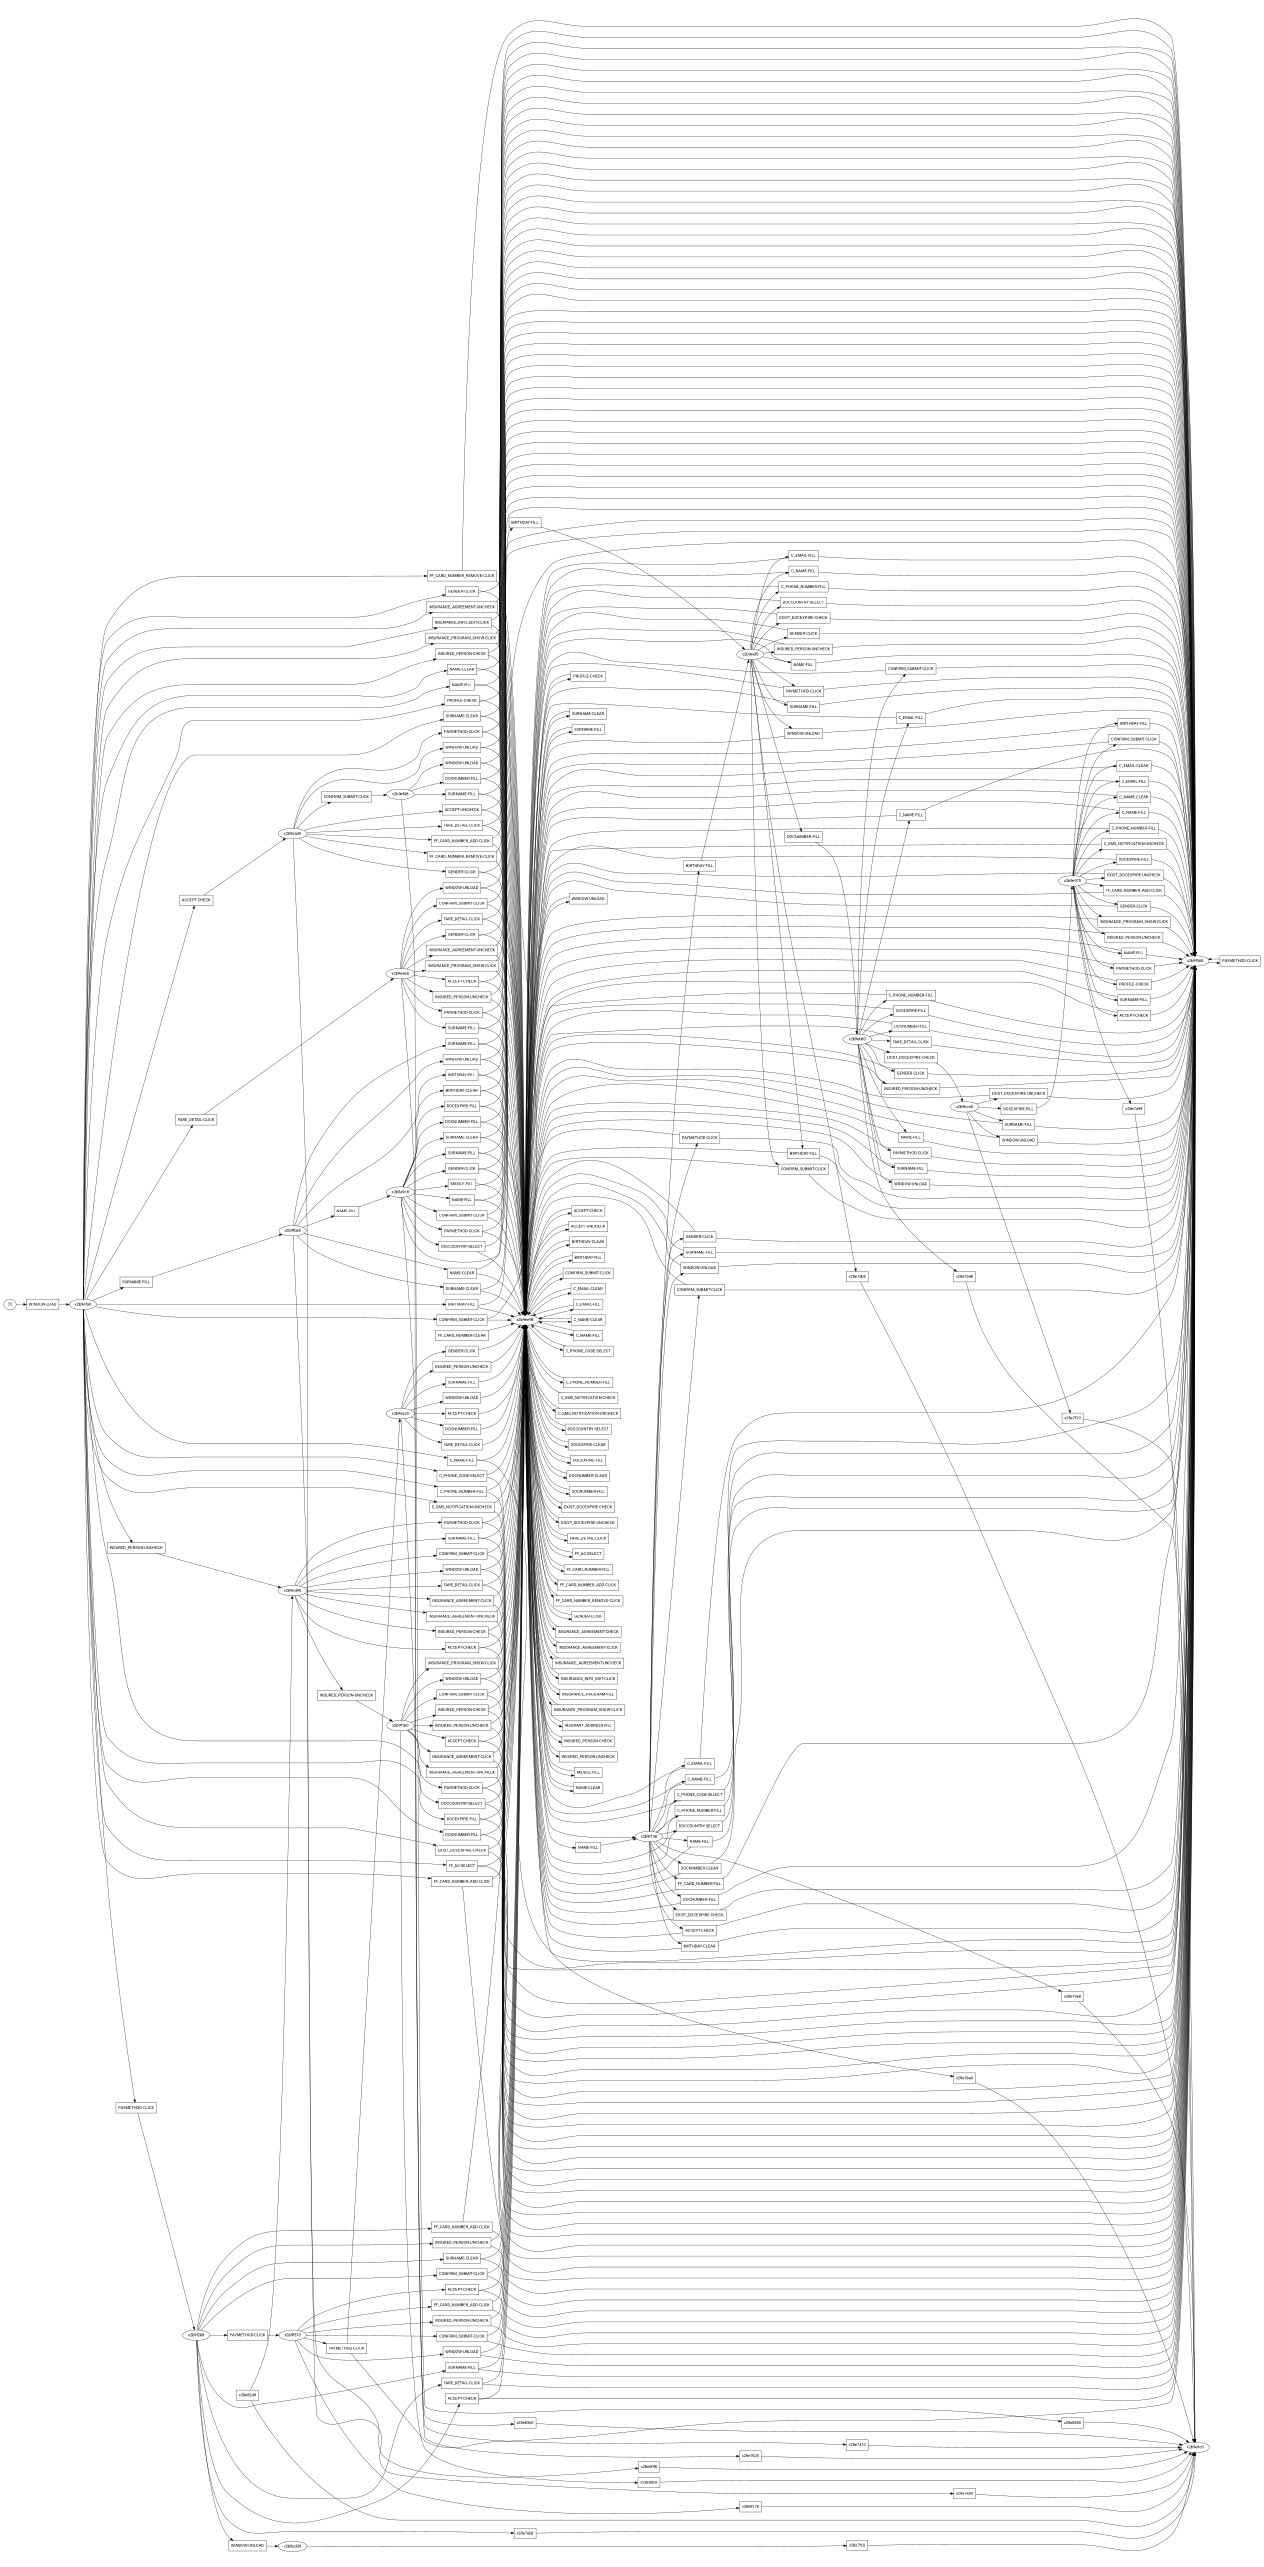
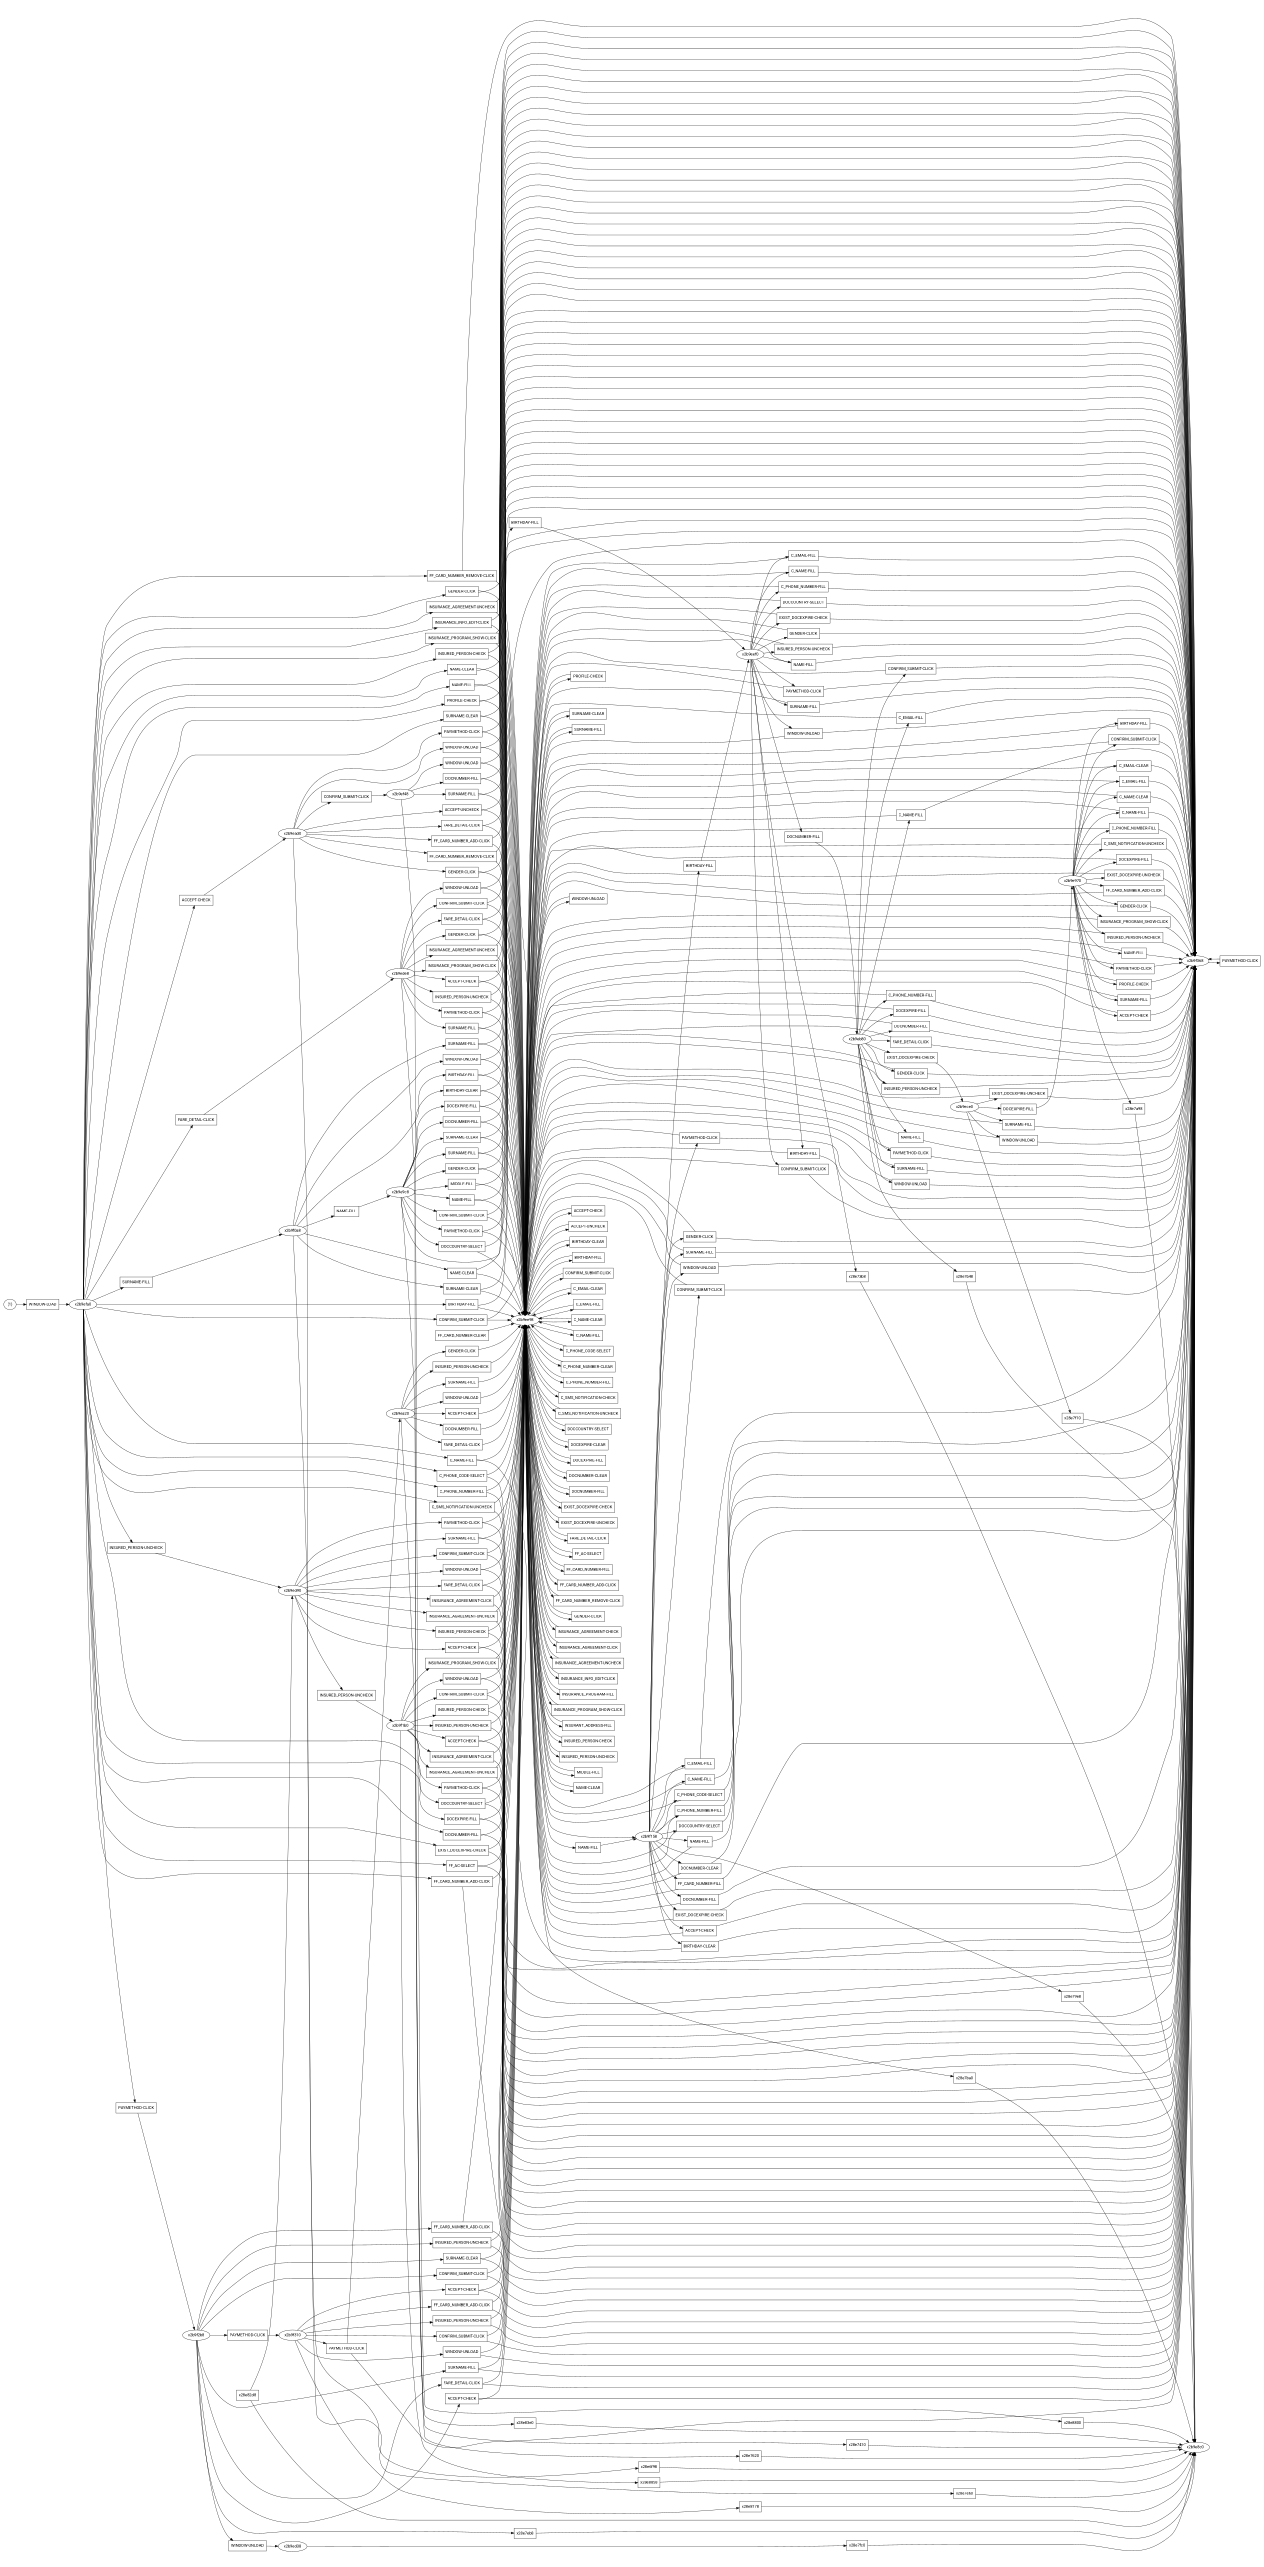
node "C_PHONE_NUMBER-CLEAR": added
edge "x2b9ee98" -> "C_SMS_NOTIFICATION-CHECK": added
